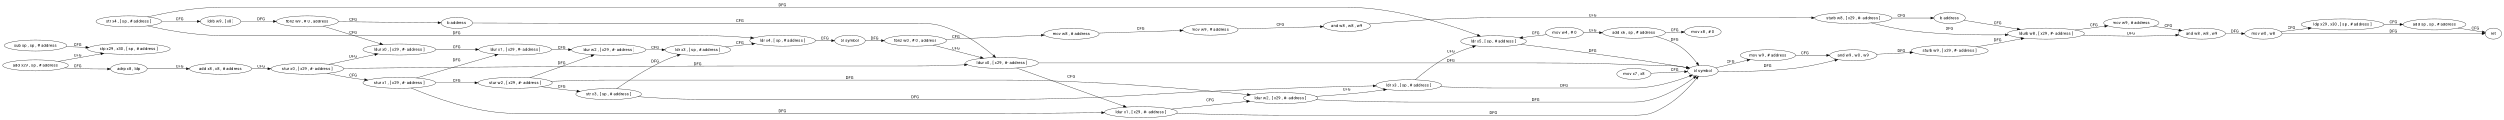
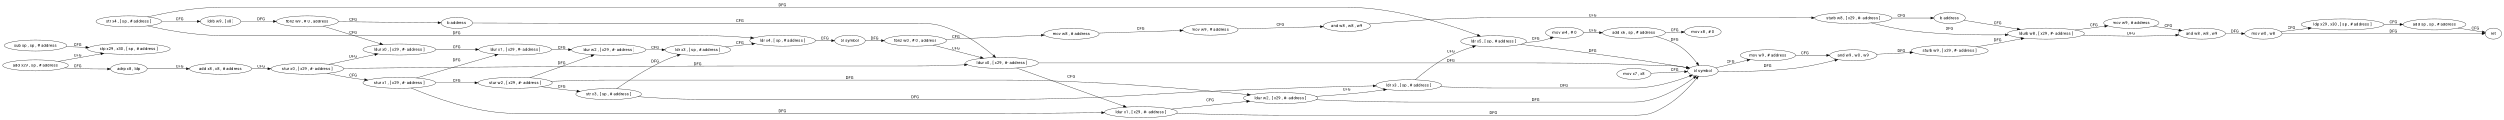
edge "mov w4 , # 0" -> "ldr x5 , [ sp , # address ]": reversed
